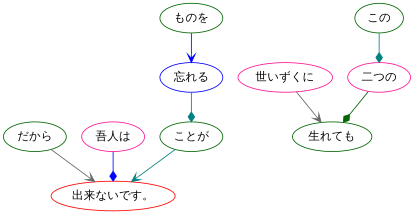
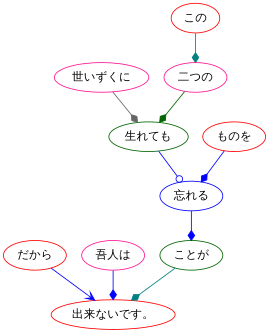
node "ものを": color darkgreen -> red
node "この": color darkgreen -> red
edge "ものを" -> "忘れる": arrowhead vee -> diamond
edge "忘れる" -> "ことが": color teal -> blue
edge "世いずくに" -> "生れても": arrowhead vee -> diamond
node "だから": color darkgreen -> red
edge "だから" -> "出来ないです。": color gray40 -> blue
edge "ことが" -> "出来ないです。": arrowhead vee -> diamond
edge "生れても" -> "忘れる": added
